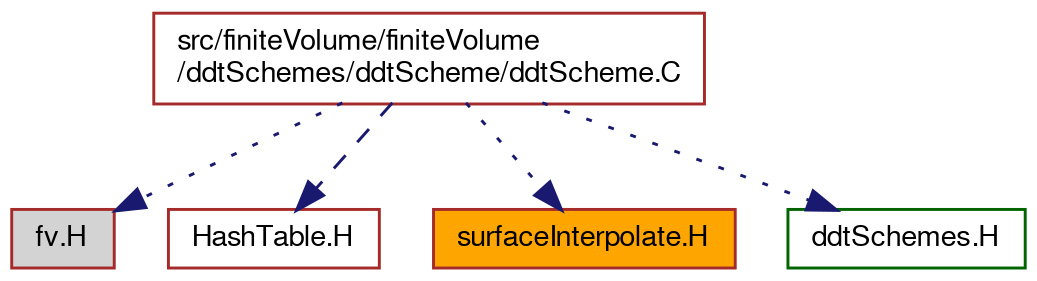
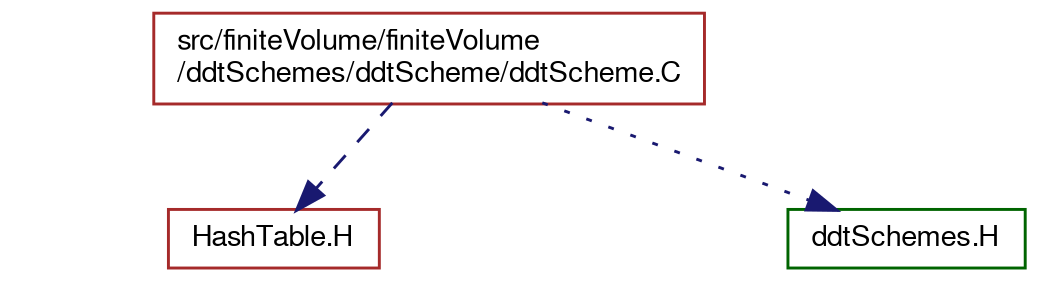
node "fv.H": removed
node "surfaceInterpolate.H": removed
